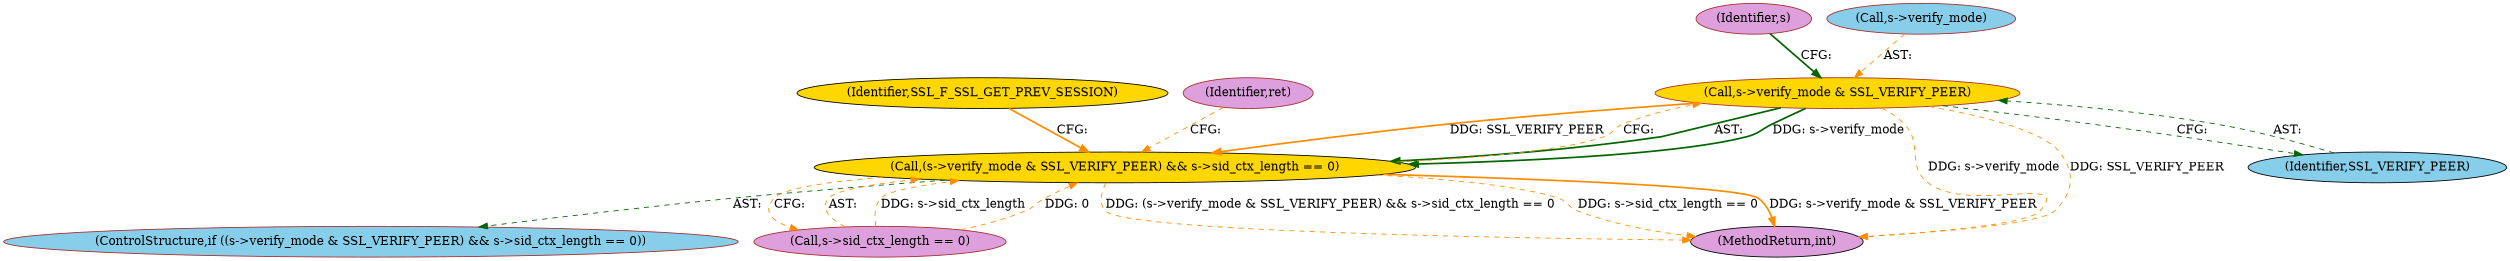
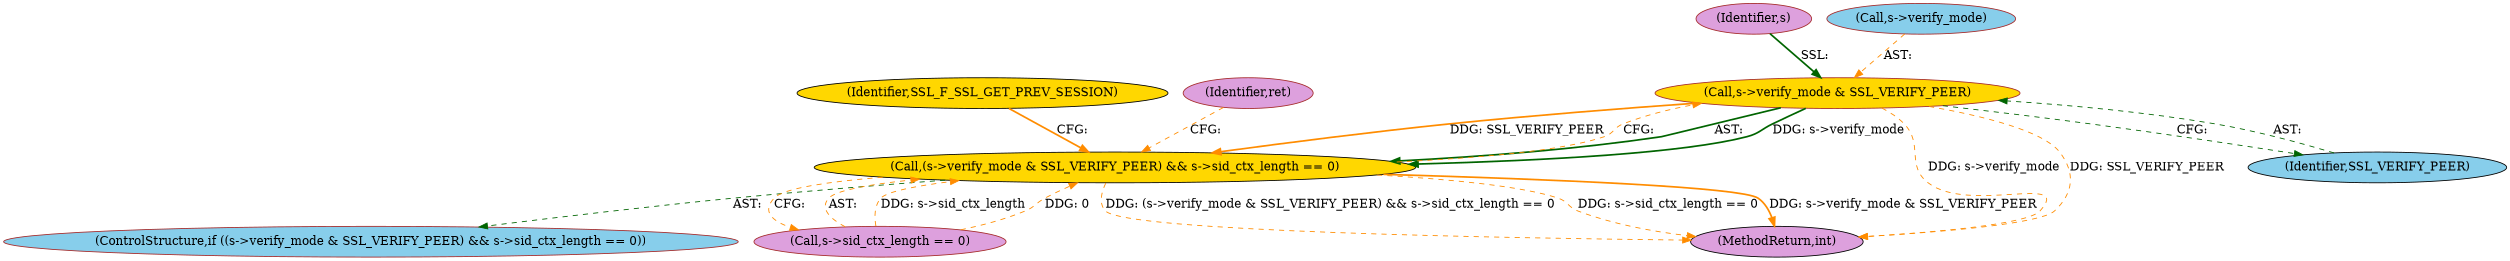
edge "(Identifier,s)" -> "(Call,s->verify_mode & SSL_VERIFY_PEER)": label "CFG: " -> "SSL: "
